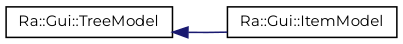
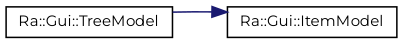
edge "Ra::Gui::ItemModel" -> "Ra::Gui::TreeModel": reversed
